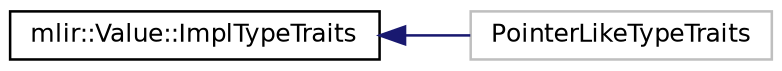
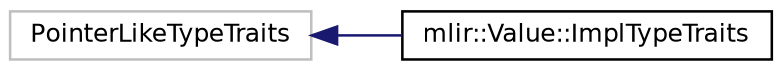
edge "PointerLikeTypeTraits" -> "mlir::Value::ImplTypeTraits": reversed
